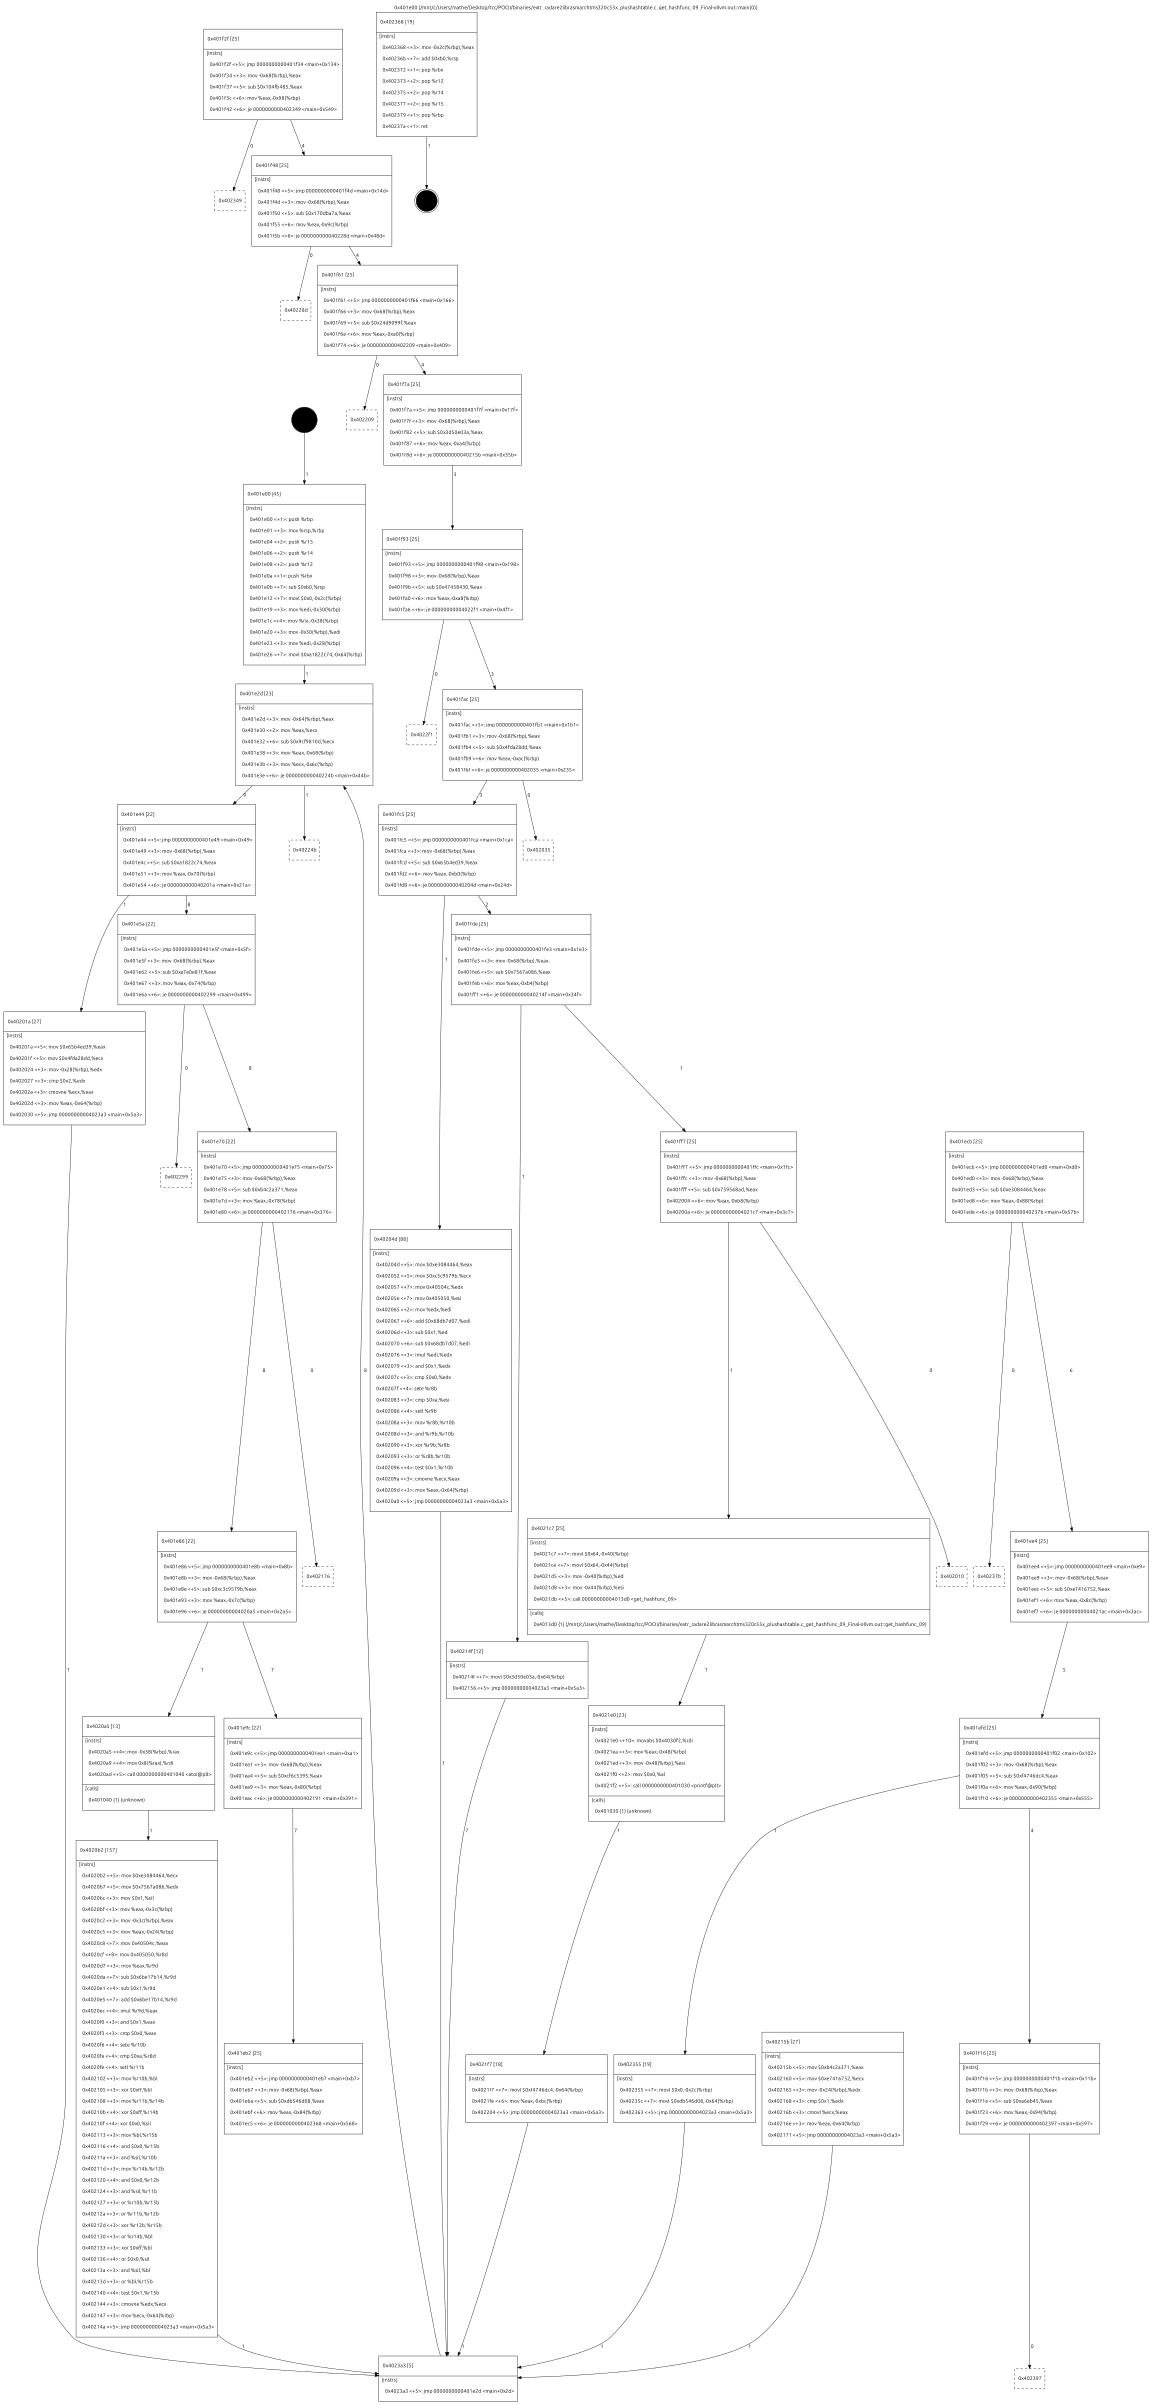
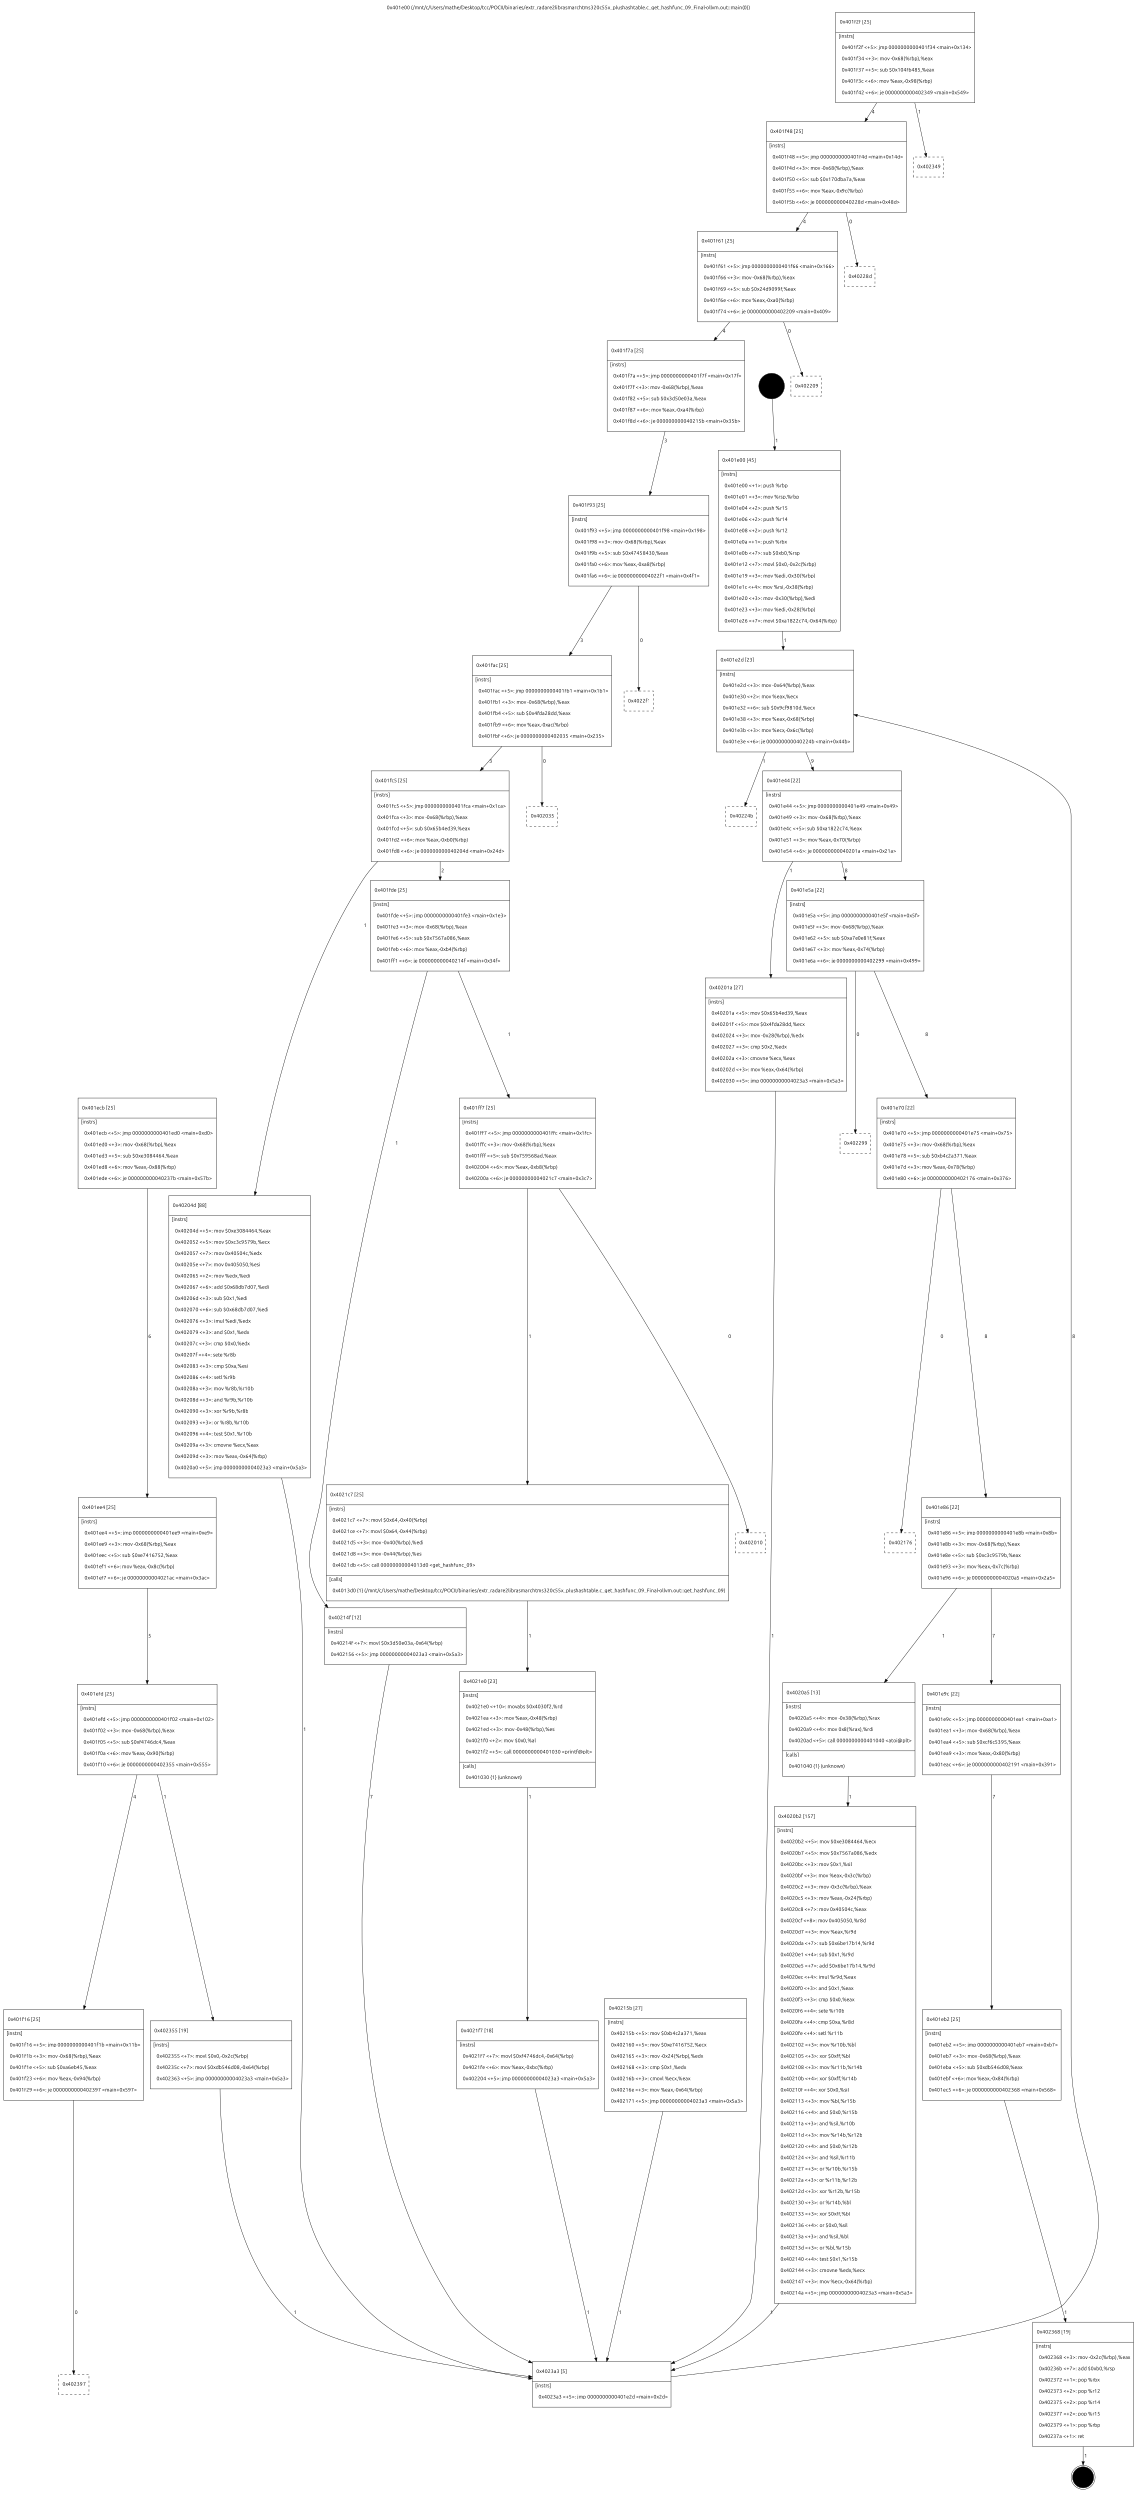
edge "0x401f2f [25]" -> "0x402349": label " 0" -> " 1"
node "0x40237b": removed
edge "0x401eb2 [25]" -> "0x402368 [19]": added, label "1"
